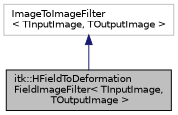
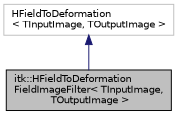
node "ImageToImageFilter < TInputImage, TOutputImage >": label "ImageToImageFilter < TInputImage, TOutputImage >" -> "HFieldToDeformation < TInputImage, TOutputImage >"
